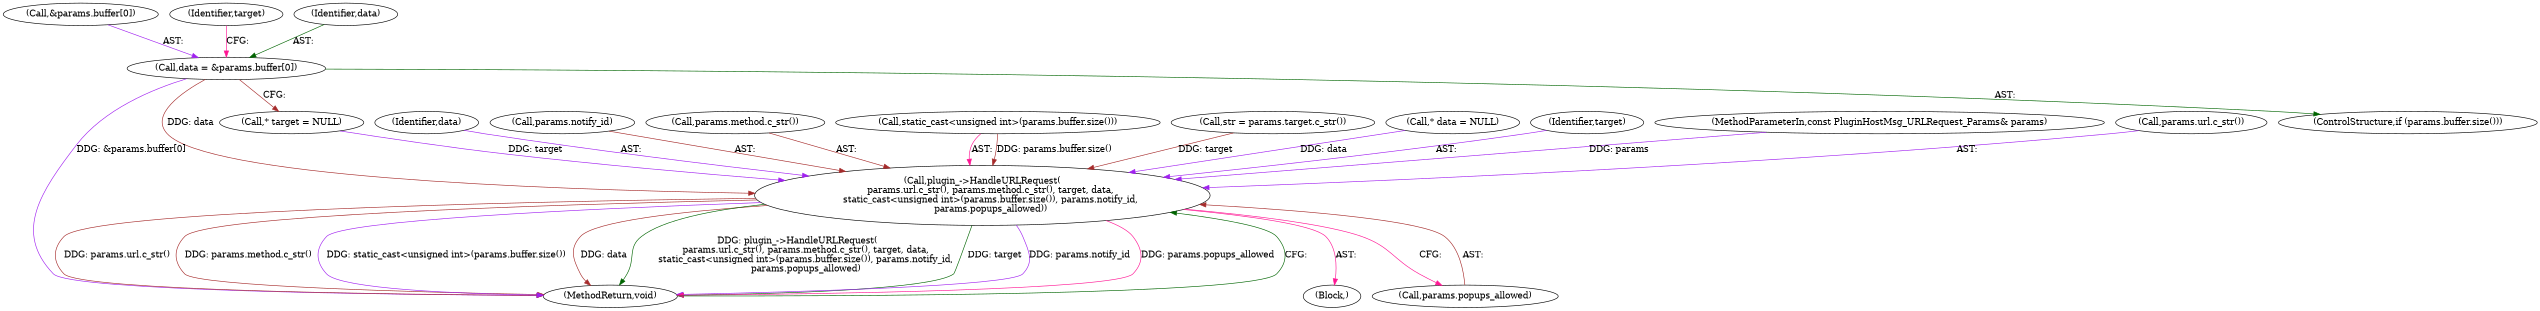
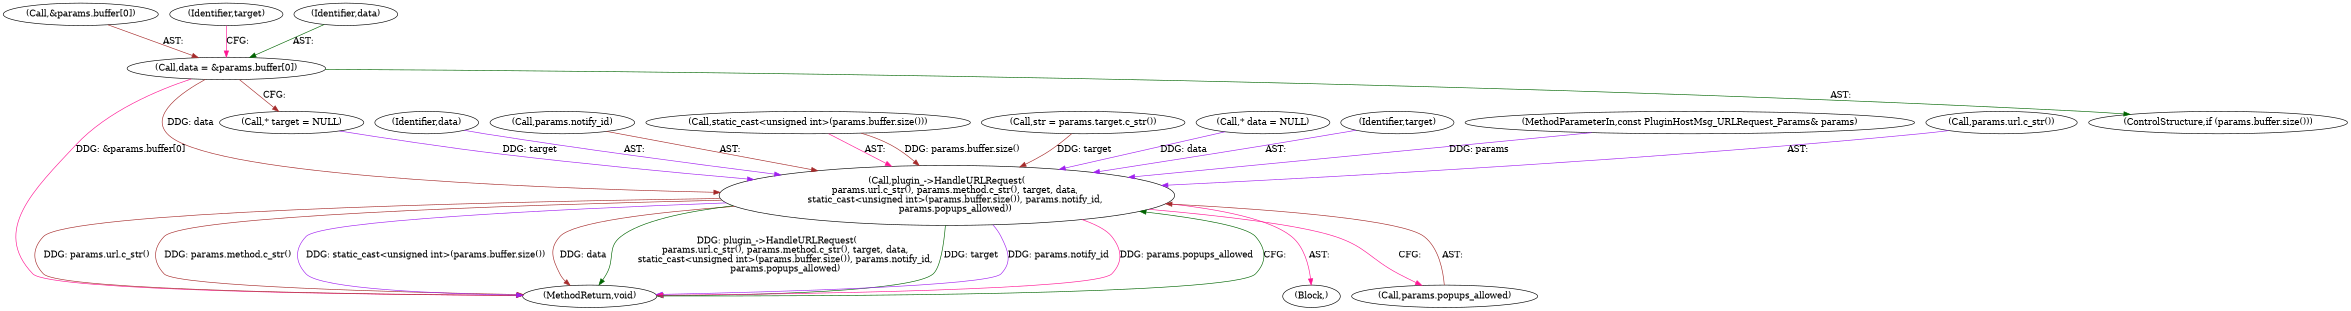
edge "(Call,&params.buffer[0])" -> "(Call,data = &params.buffer[0])": color purple -> brown
node "(Call,params.method.c_str())": removed
edge "(Call,data = &params.buffer[0])" -> "(MethodReturn,void)": color purple -> deeppink
